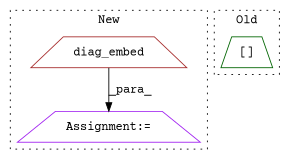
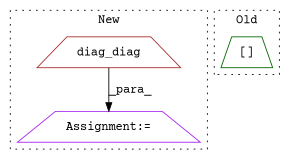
node "diag_embed": label "diag_embed" -> "diag_diag"
